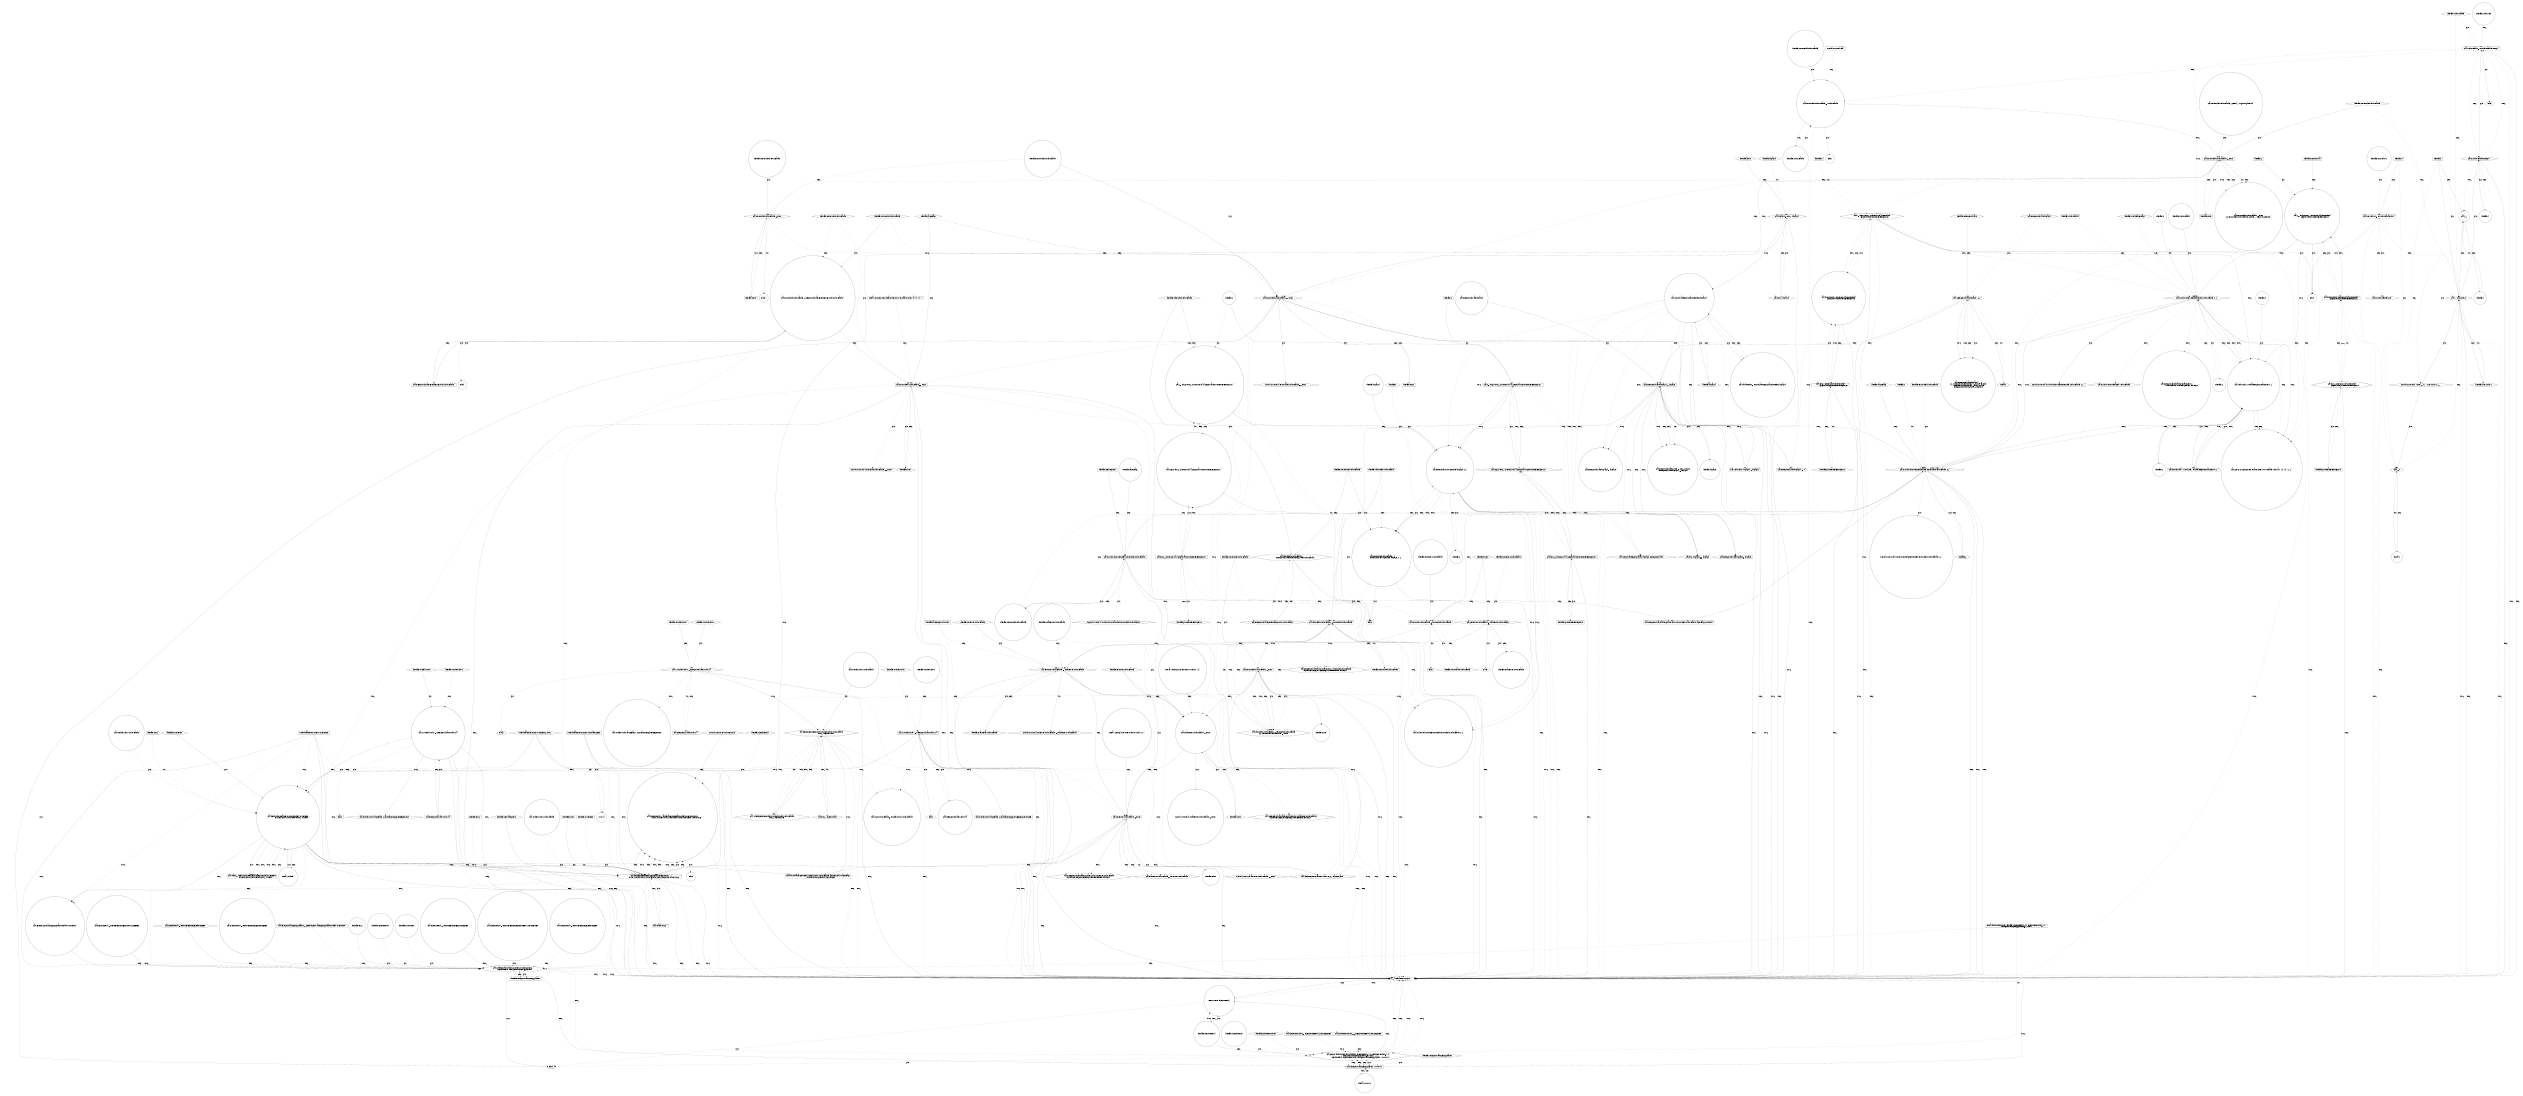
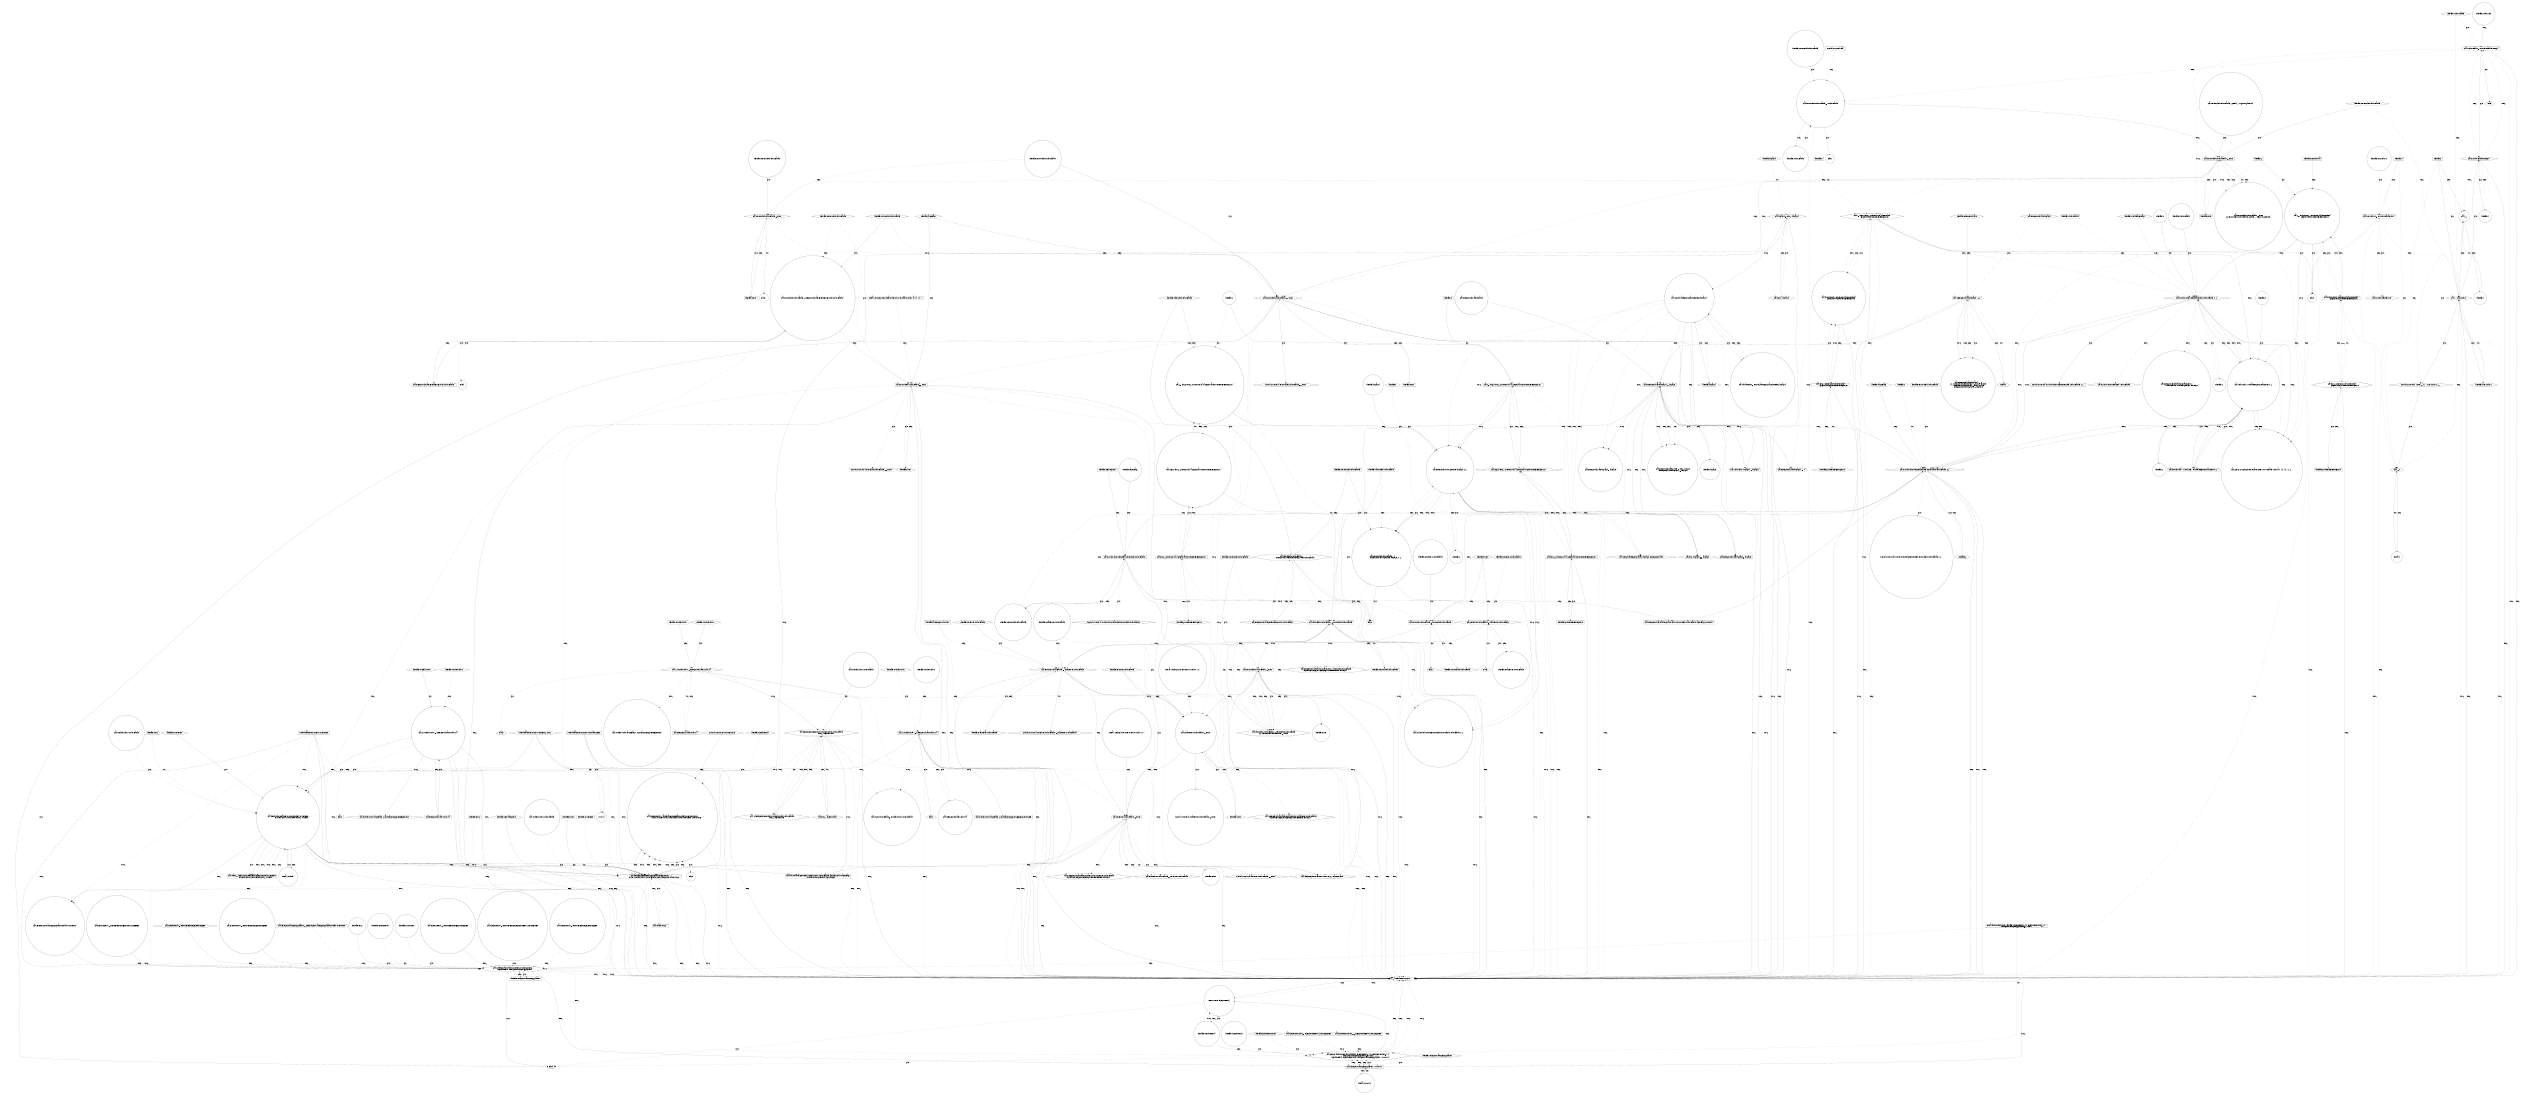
node "(Identifier,action)": removed
